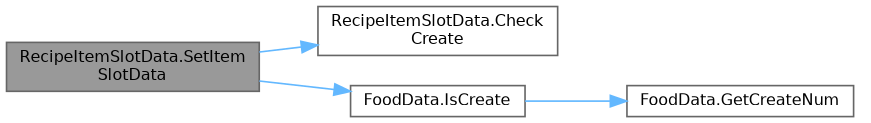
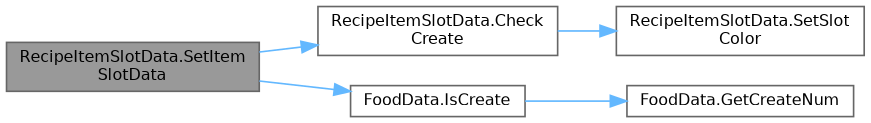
node "RecipeItemSlotData.SetSlot Color": added
